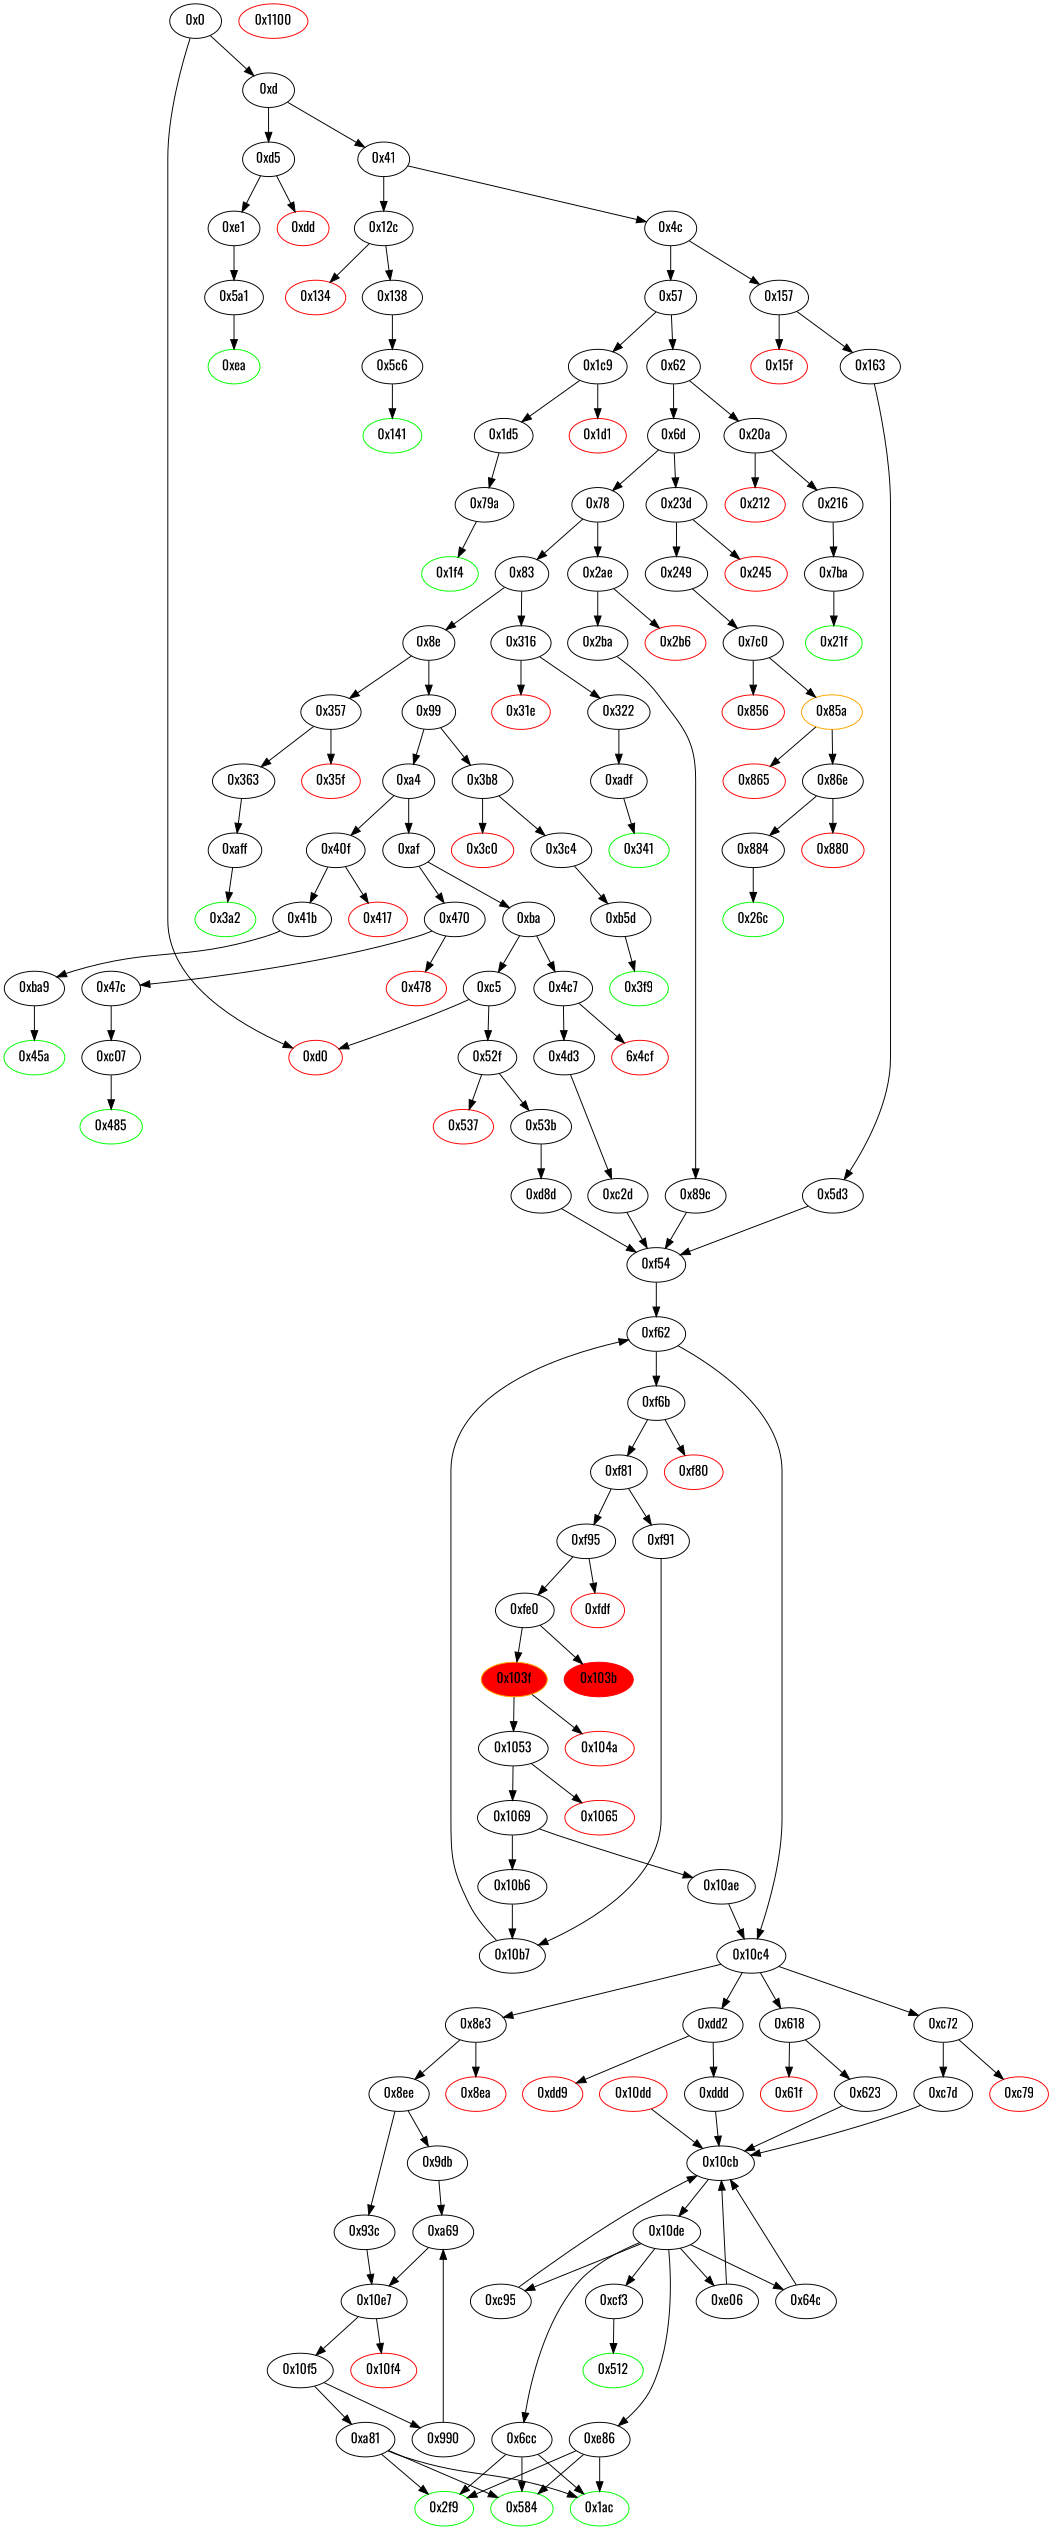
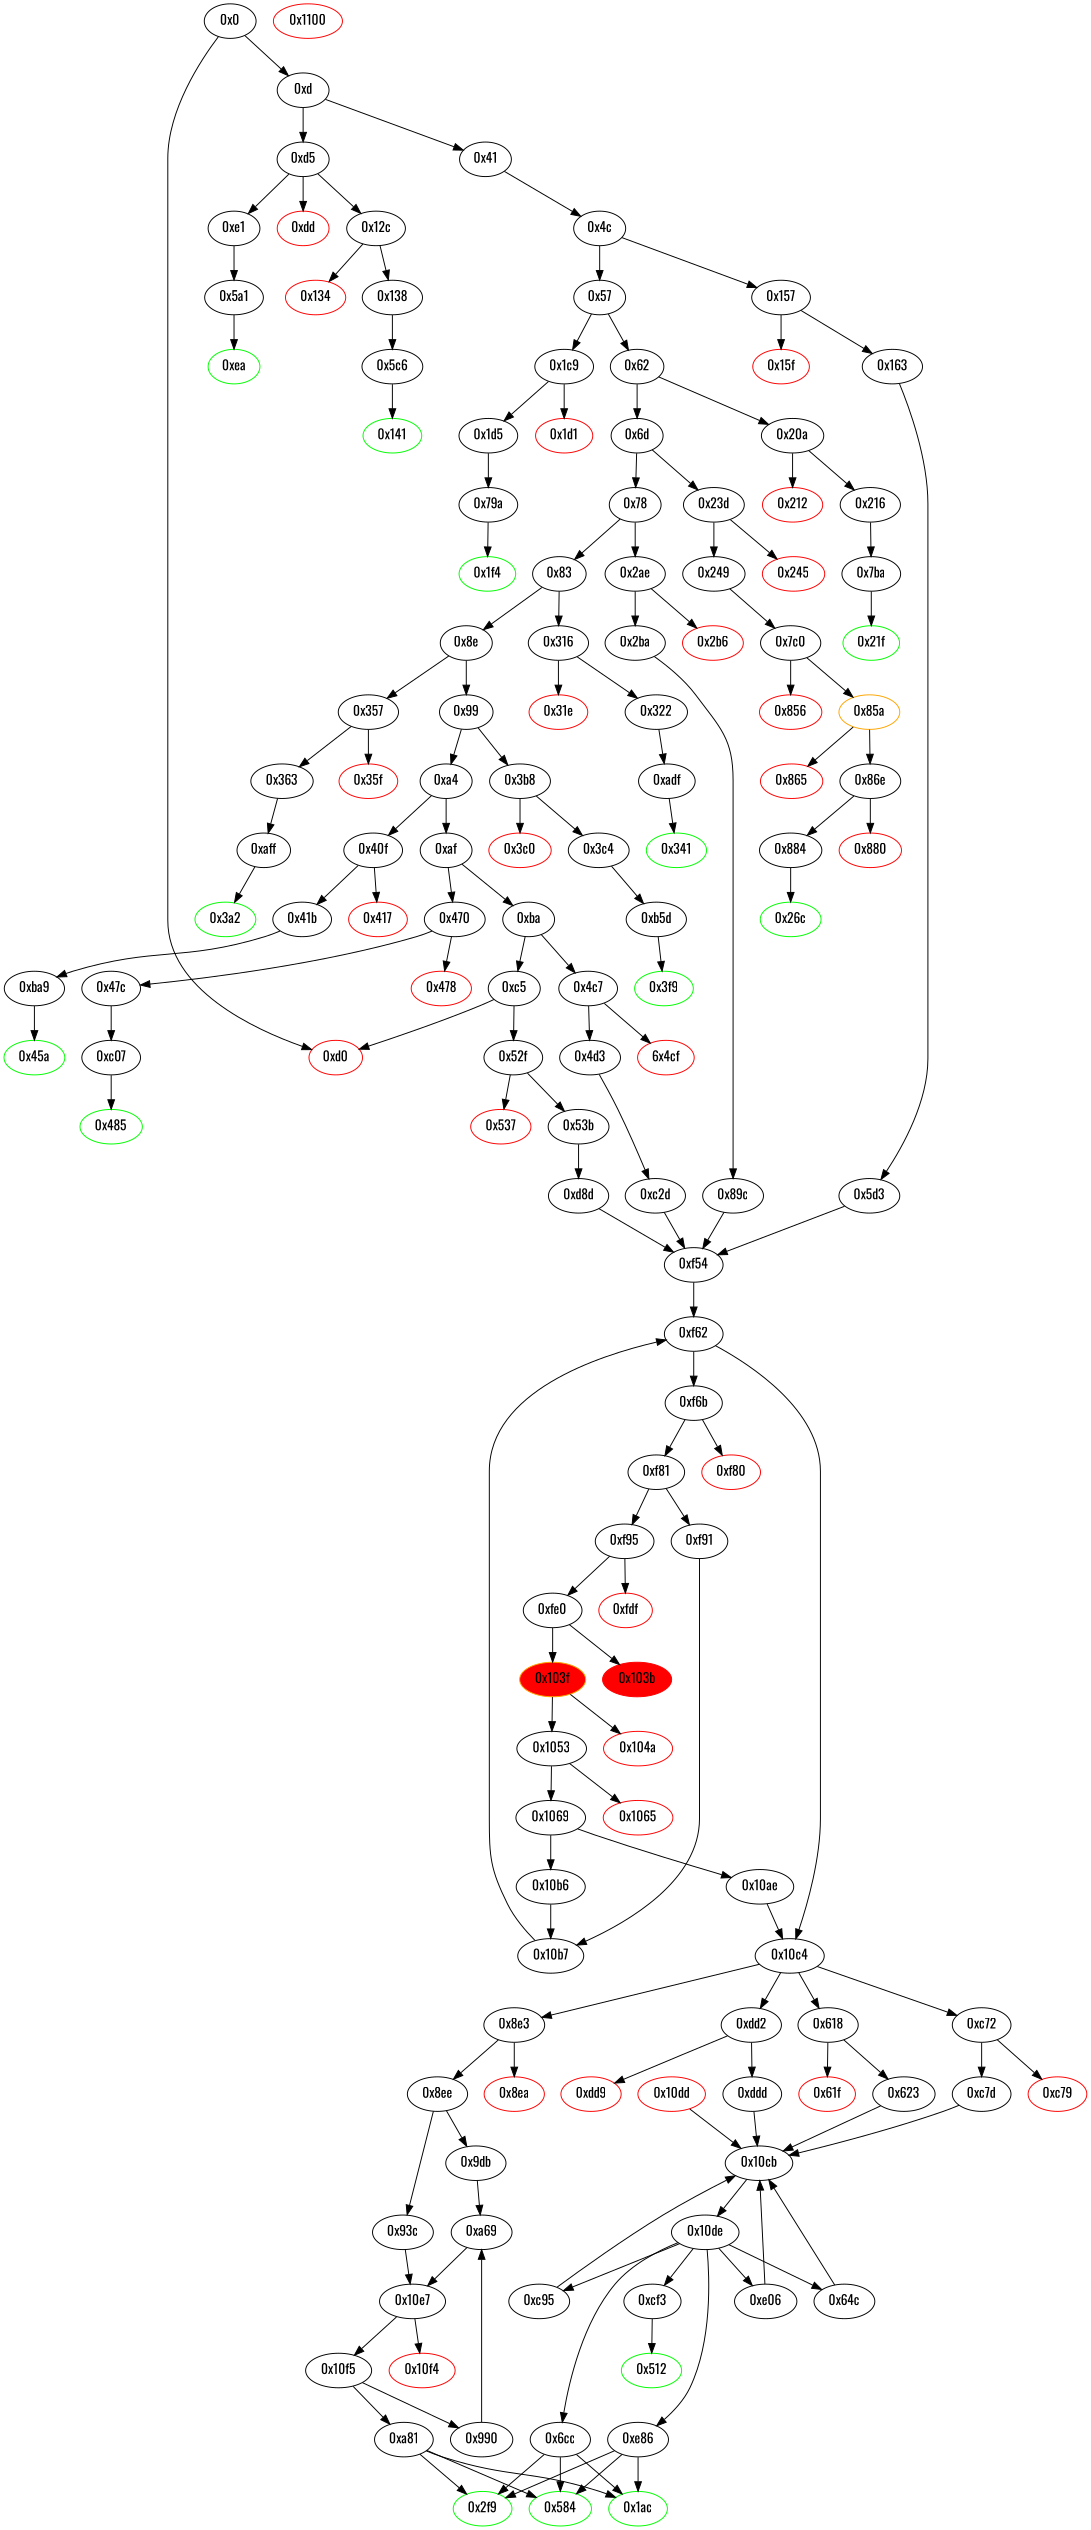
edge "0x41" -> "0x12c": now "0xd5" -> "0x12c"
